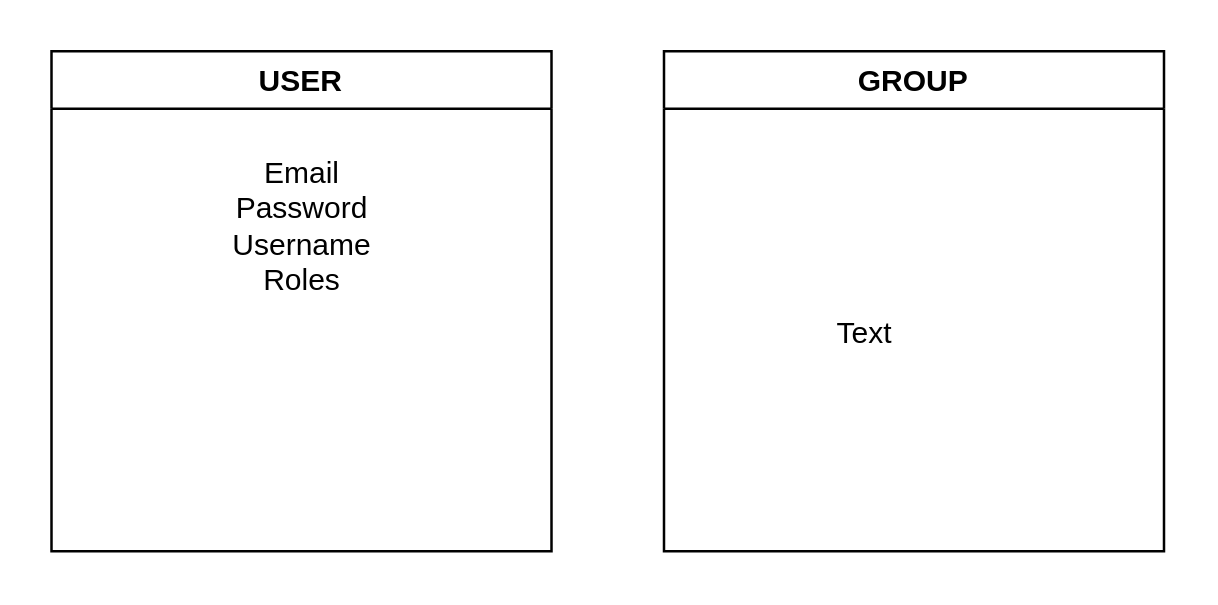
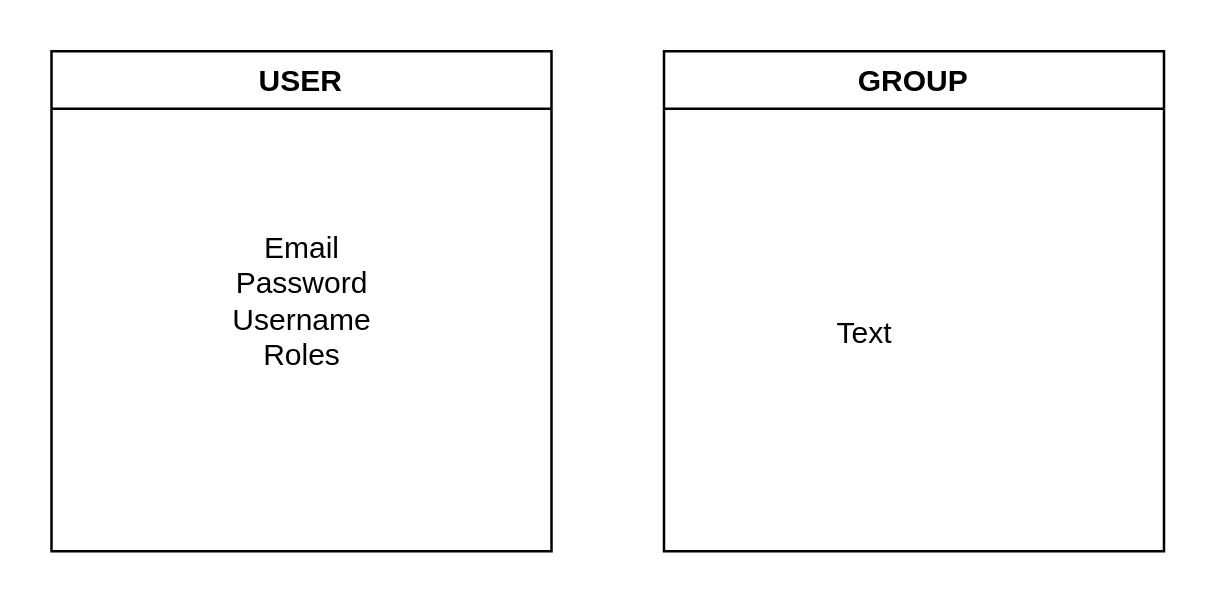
node "Email Password Username Roles": moved (301, 226) -> (301, 301)
